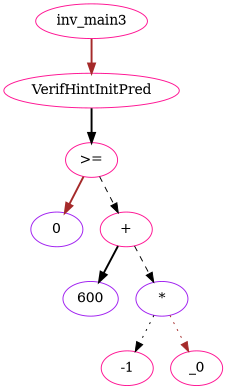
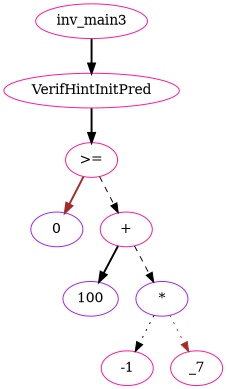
edge "inv_main3" -> "VerifHintInitPred": color brown -> black
node "600": label "600" -> "100"
node "_0": label "_0" -> "_7"
